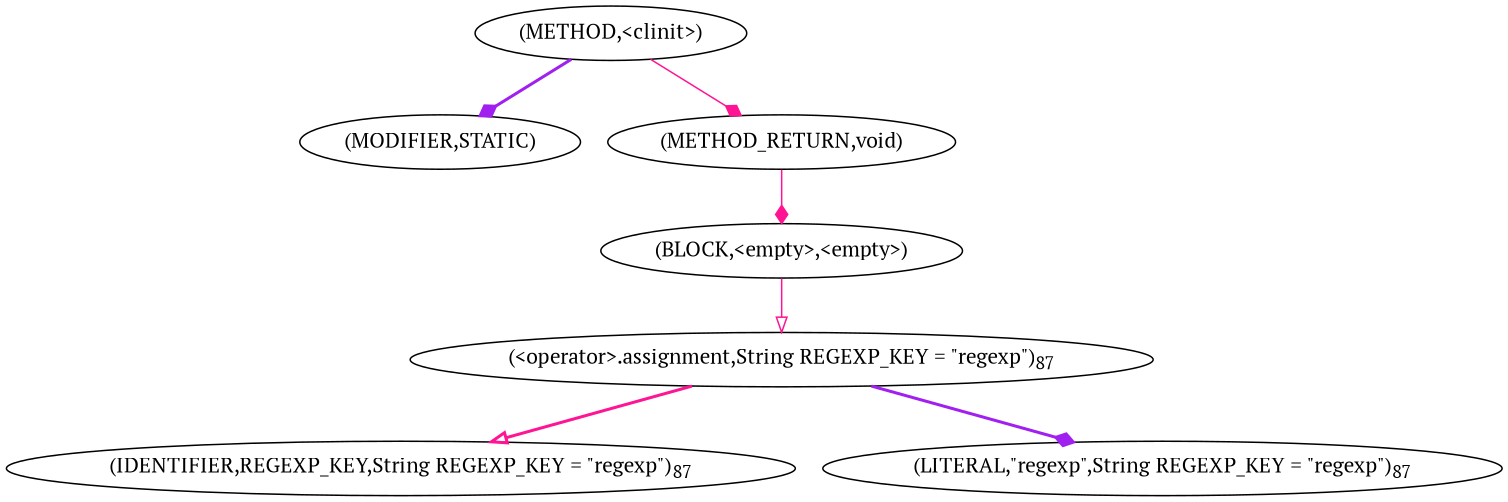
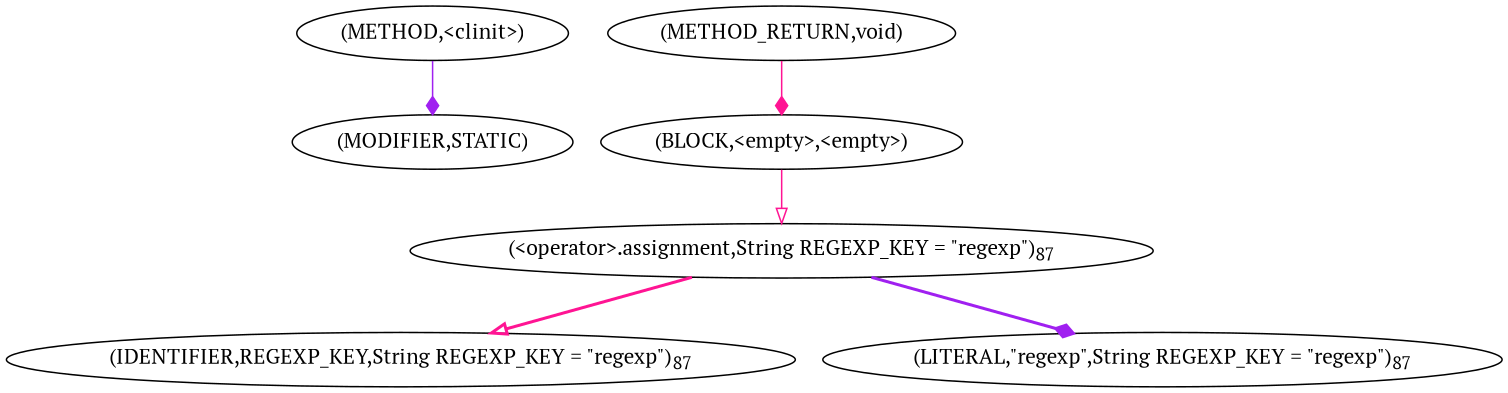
edge "(METHOD,<clinit>)" -> "(MODIFIER,STATIC)": style bold -> solid
edge "(METHOD,<clinit>)" -> "(METHOD_RETURN,void)": removed
